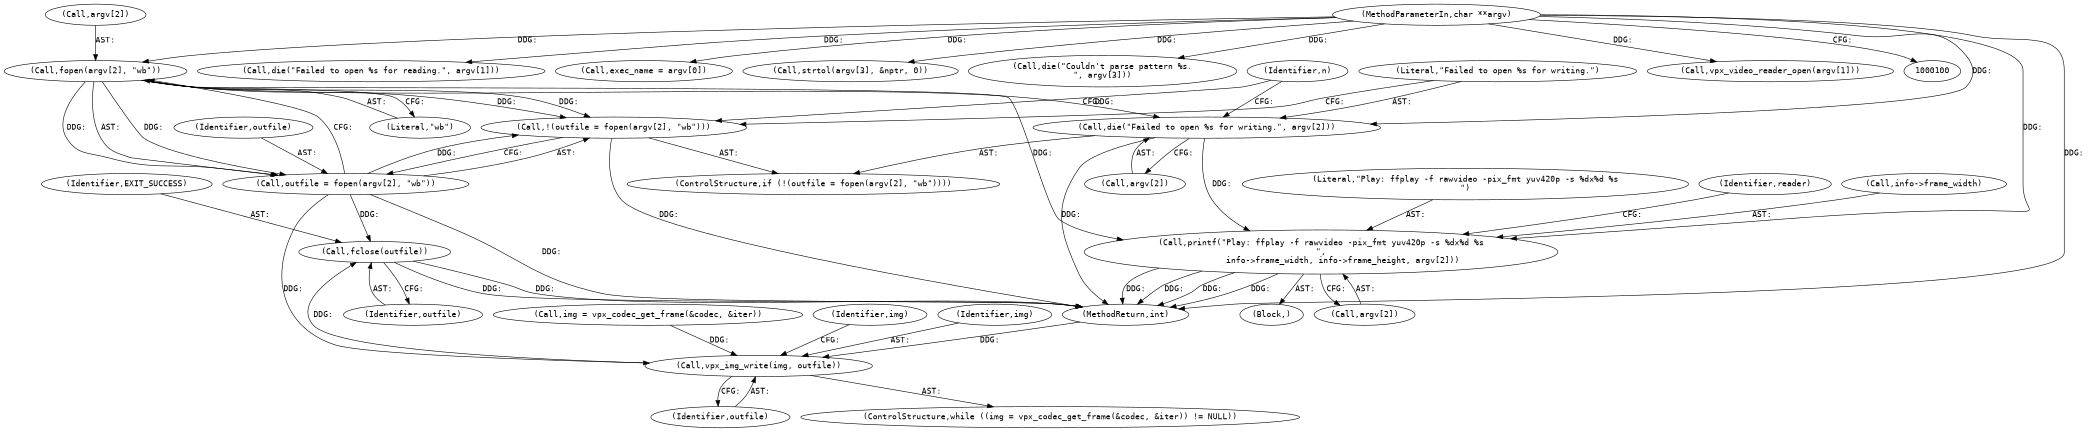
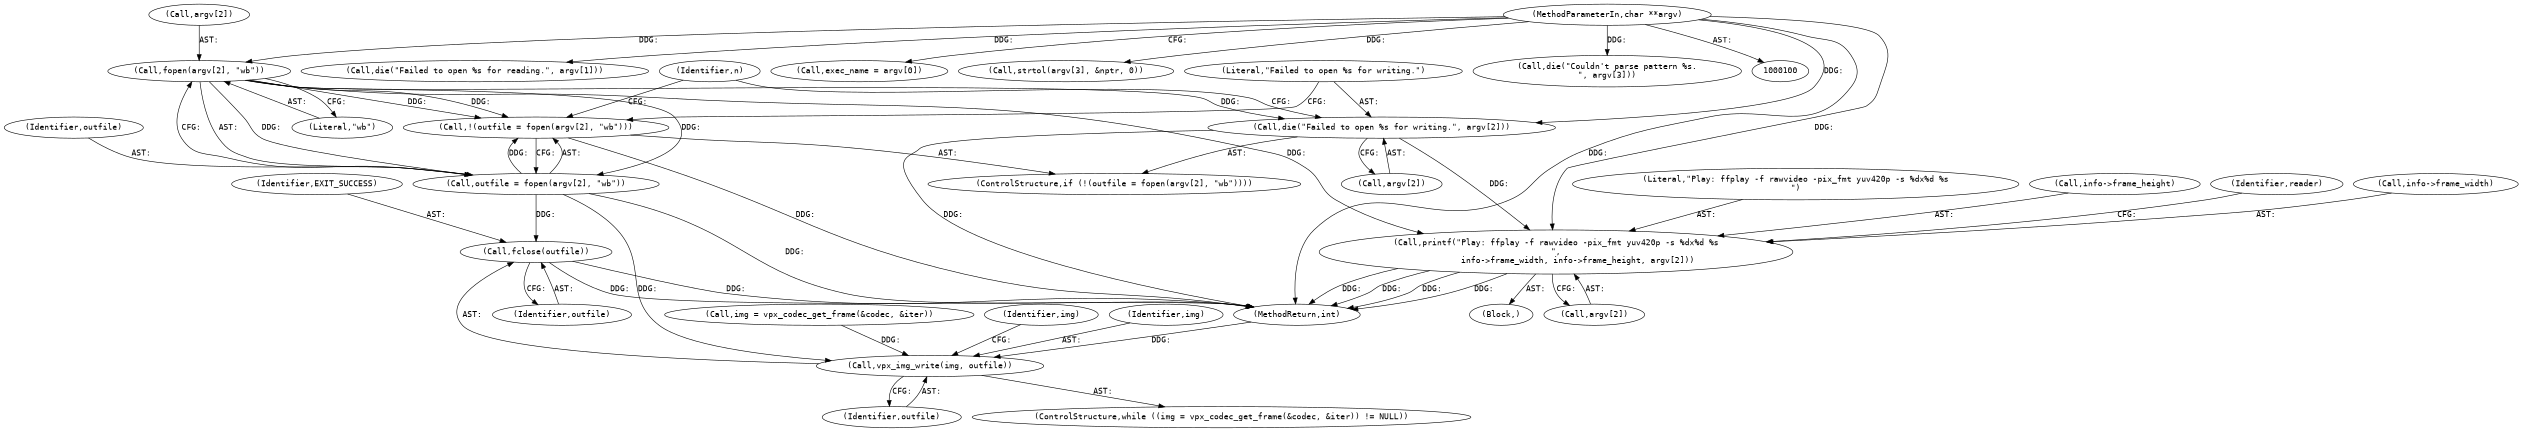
edge "(MethodParameterIn,char **argv)" -> "(Call,exec_name = argv[0])": label "DDG: " -> "CFG: "
edge "(MethodParameterIn,char **argv)" -> "1000100": label "CFG: " -> "AST: "
node "(Call,vpx_video_reader_open(argv[1]))": removed
node "(Call,info->frame_height)": added
edge "(Call,vpx_img_write(img, outfile))" -> "(Call,fclose(outfile))": label "DDG: " -> "AST: "
